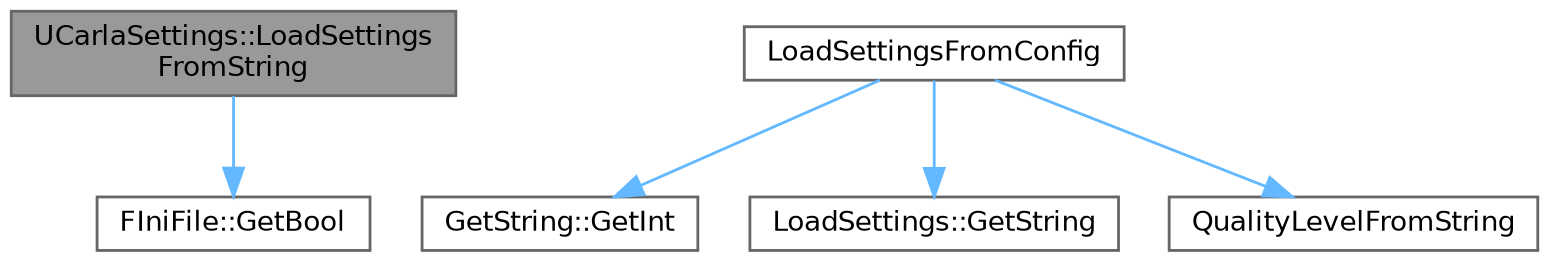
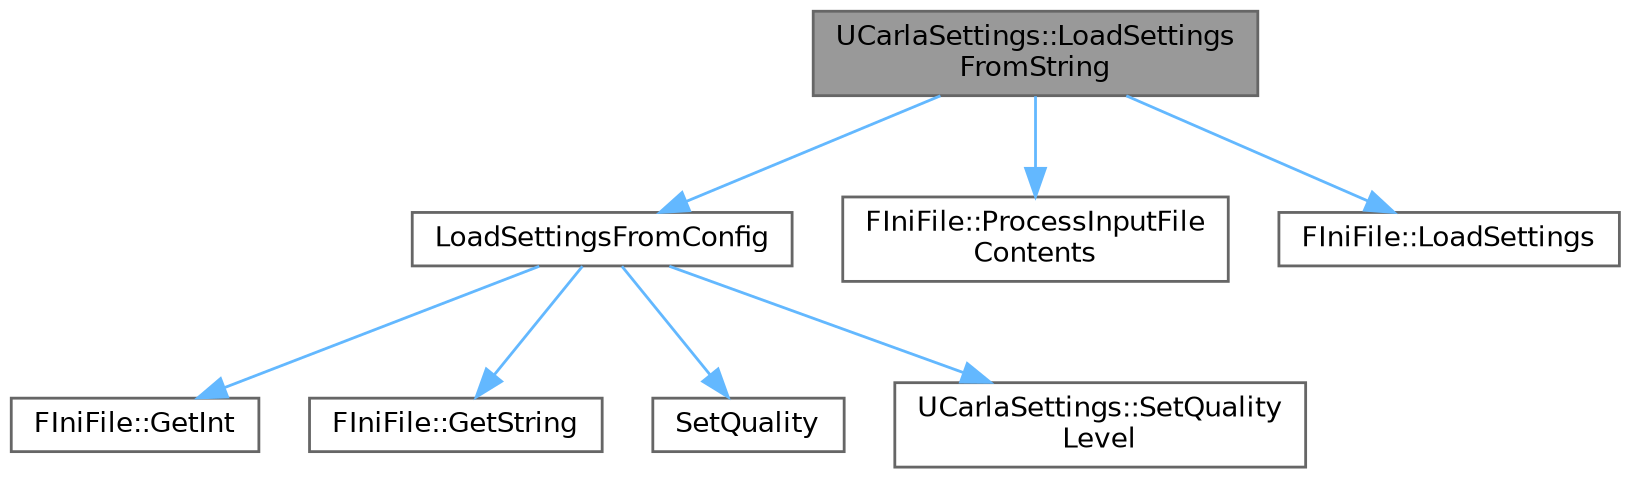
edge "UCarlaSettings::LoadSettings FromString" -> "LoadSettingsFromConfig": added
node "FIniFile::GetBool": label "FIniFile::GetBool" -> "FIniFile::LoadSettings"
node "GetString::GetInt": label "GetString::GetInt" -> "FIniFile::GetInt"
node "LoadSettings::GetString": label "LoadSettings::GetString" -> "FIniFile::GetString"
node "QualityLevelFromString": label "QualityLevelFromString" -> "SetQuality"
node "FIniFile::ProcessInputFile Contents": added
node "UCarlaSettings::SetQuality Level": added
